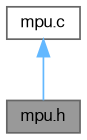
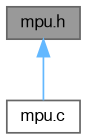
edge "mpu.h" -> "mpu.c": reversed
